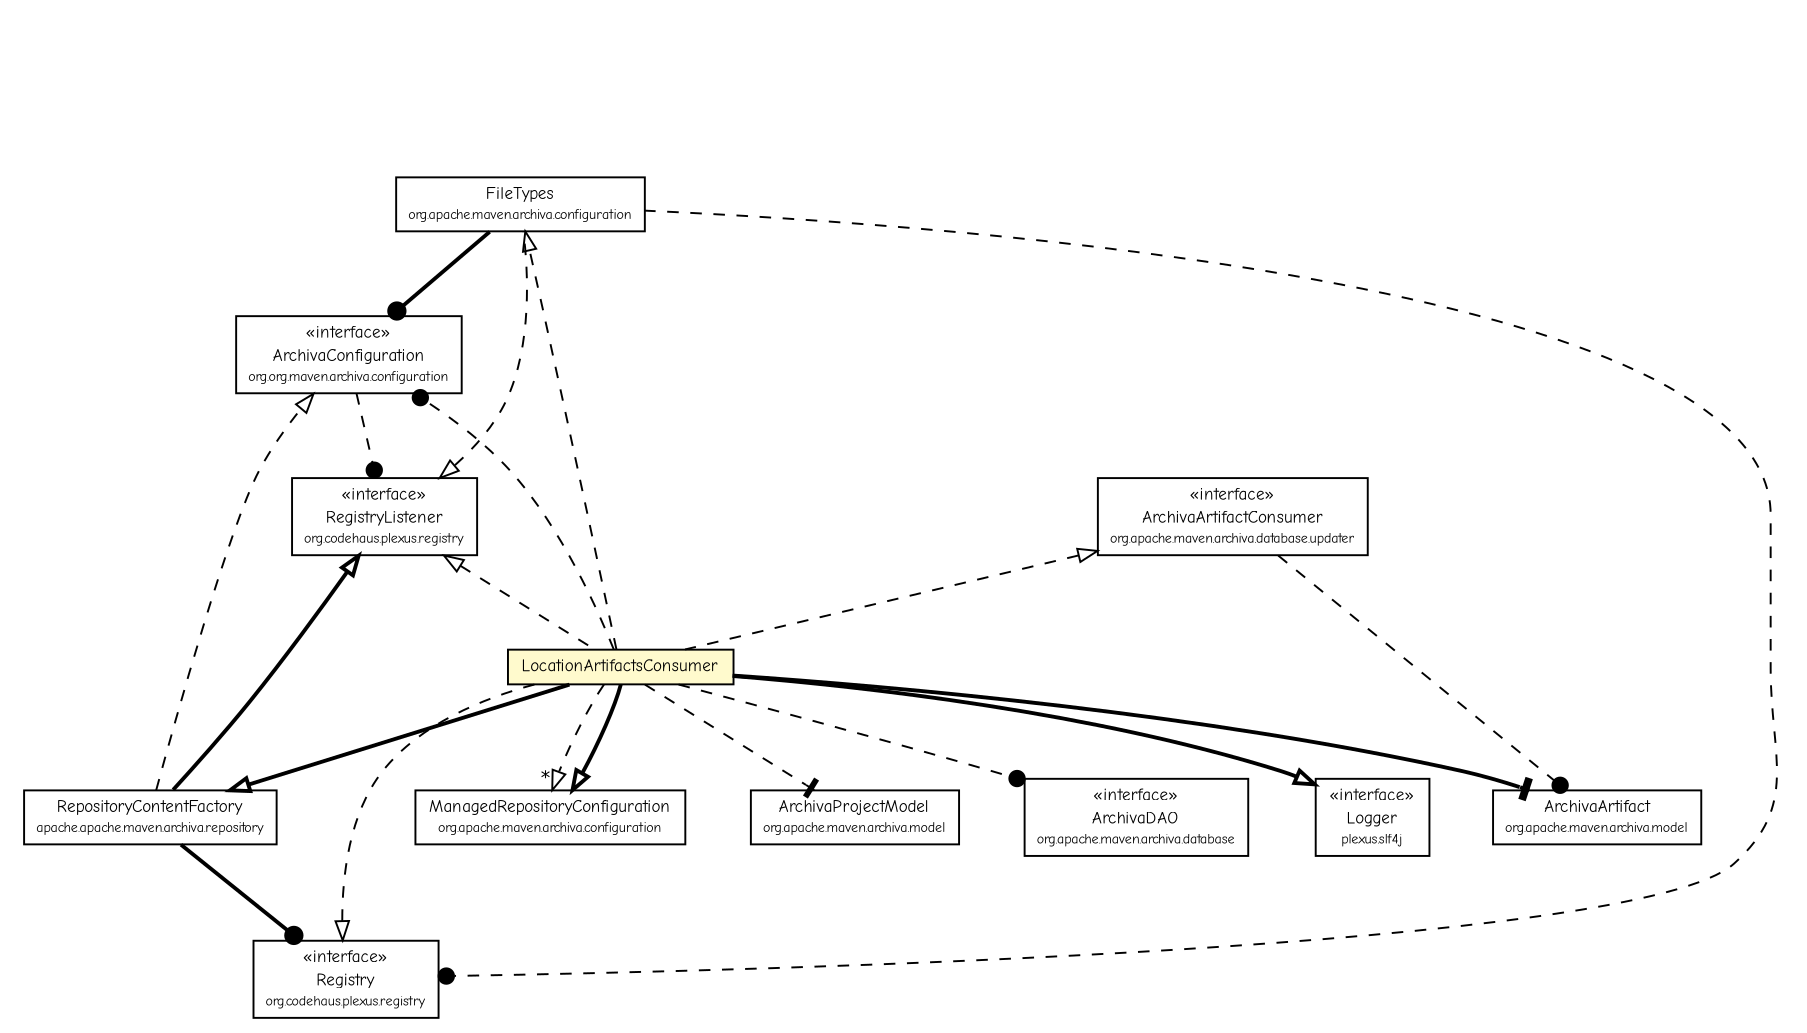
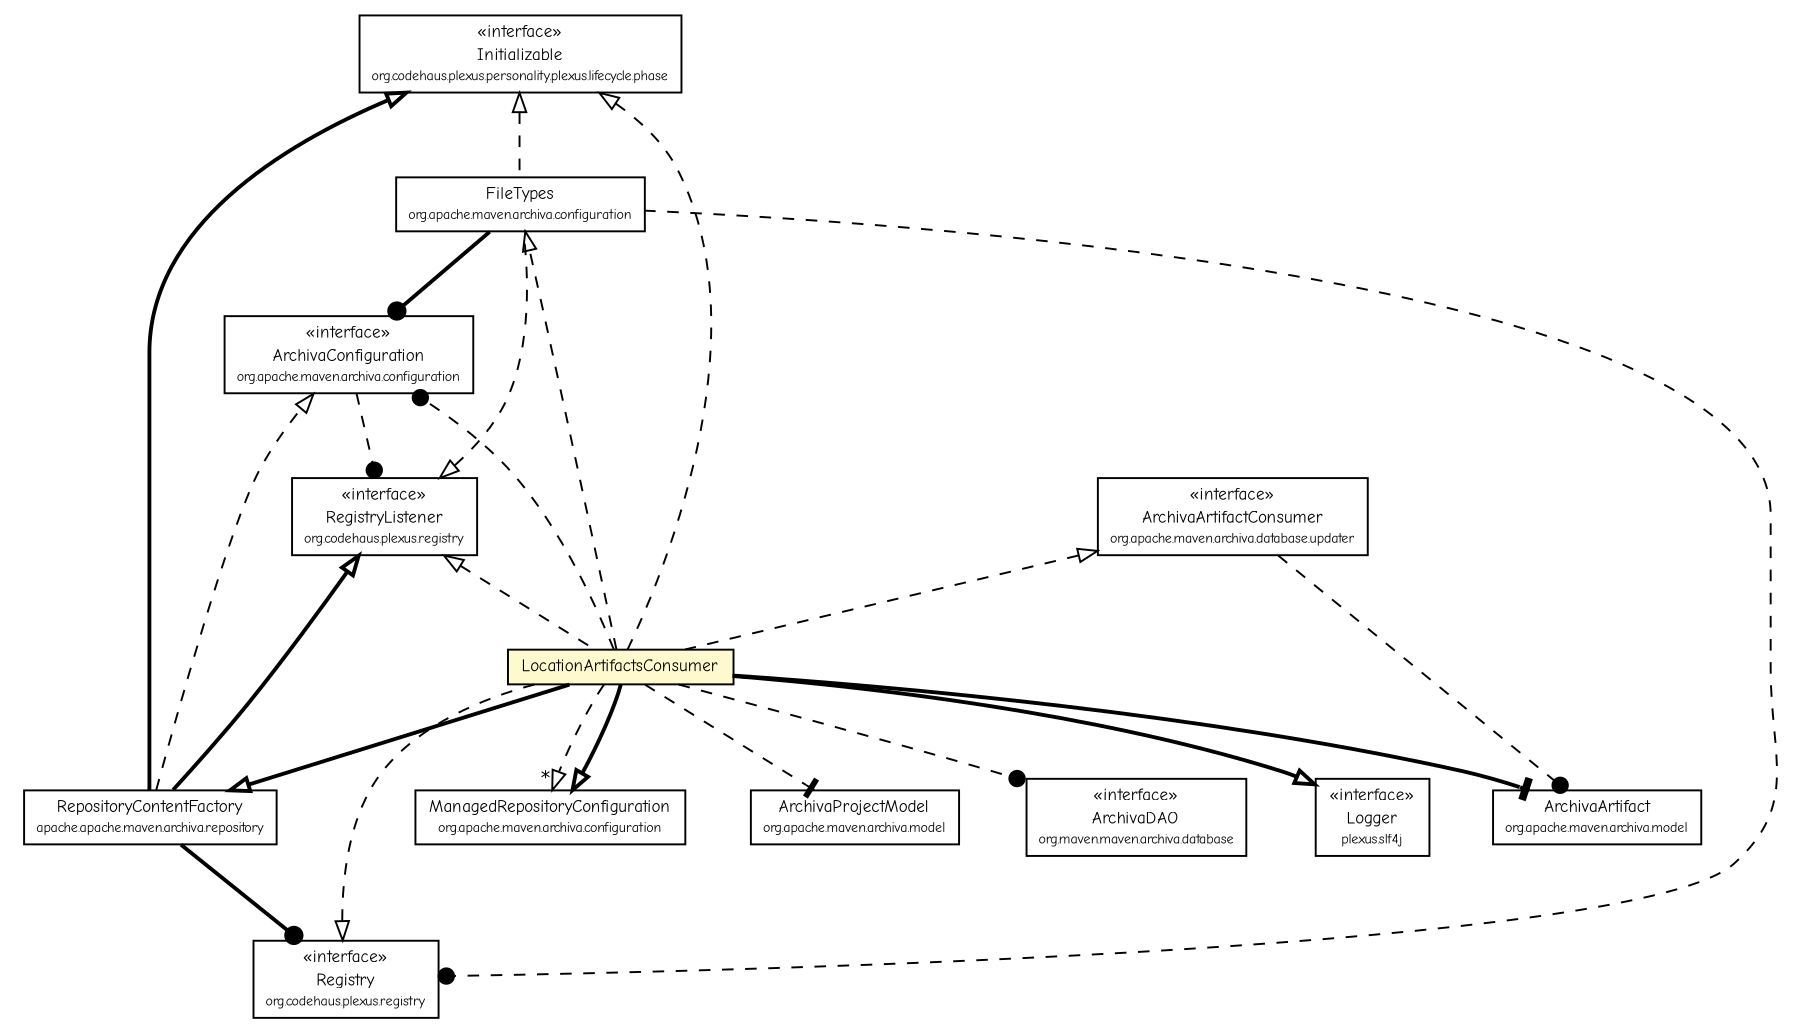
node "Initializable": added
node "ArchivaConfiguration": text "org.org.maven.archiva.configuration" -> "org.apache.maven.archiva.configuration"
node "ArchivaDAO": text "org.apache.maven.archiva.database" -> "org.maven.maven.archiva.database"
